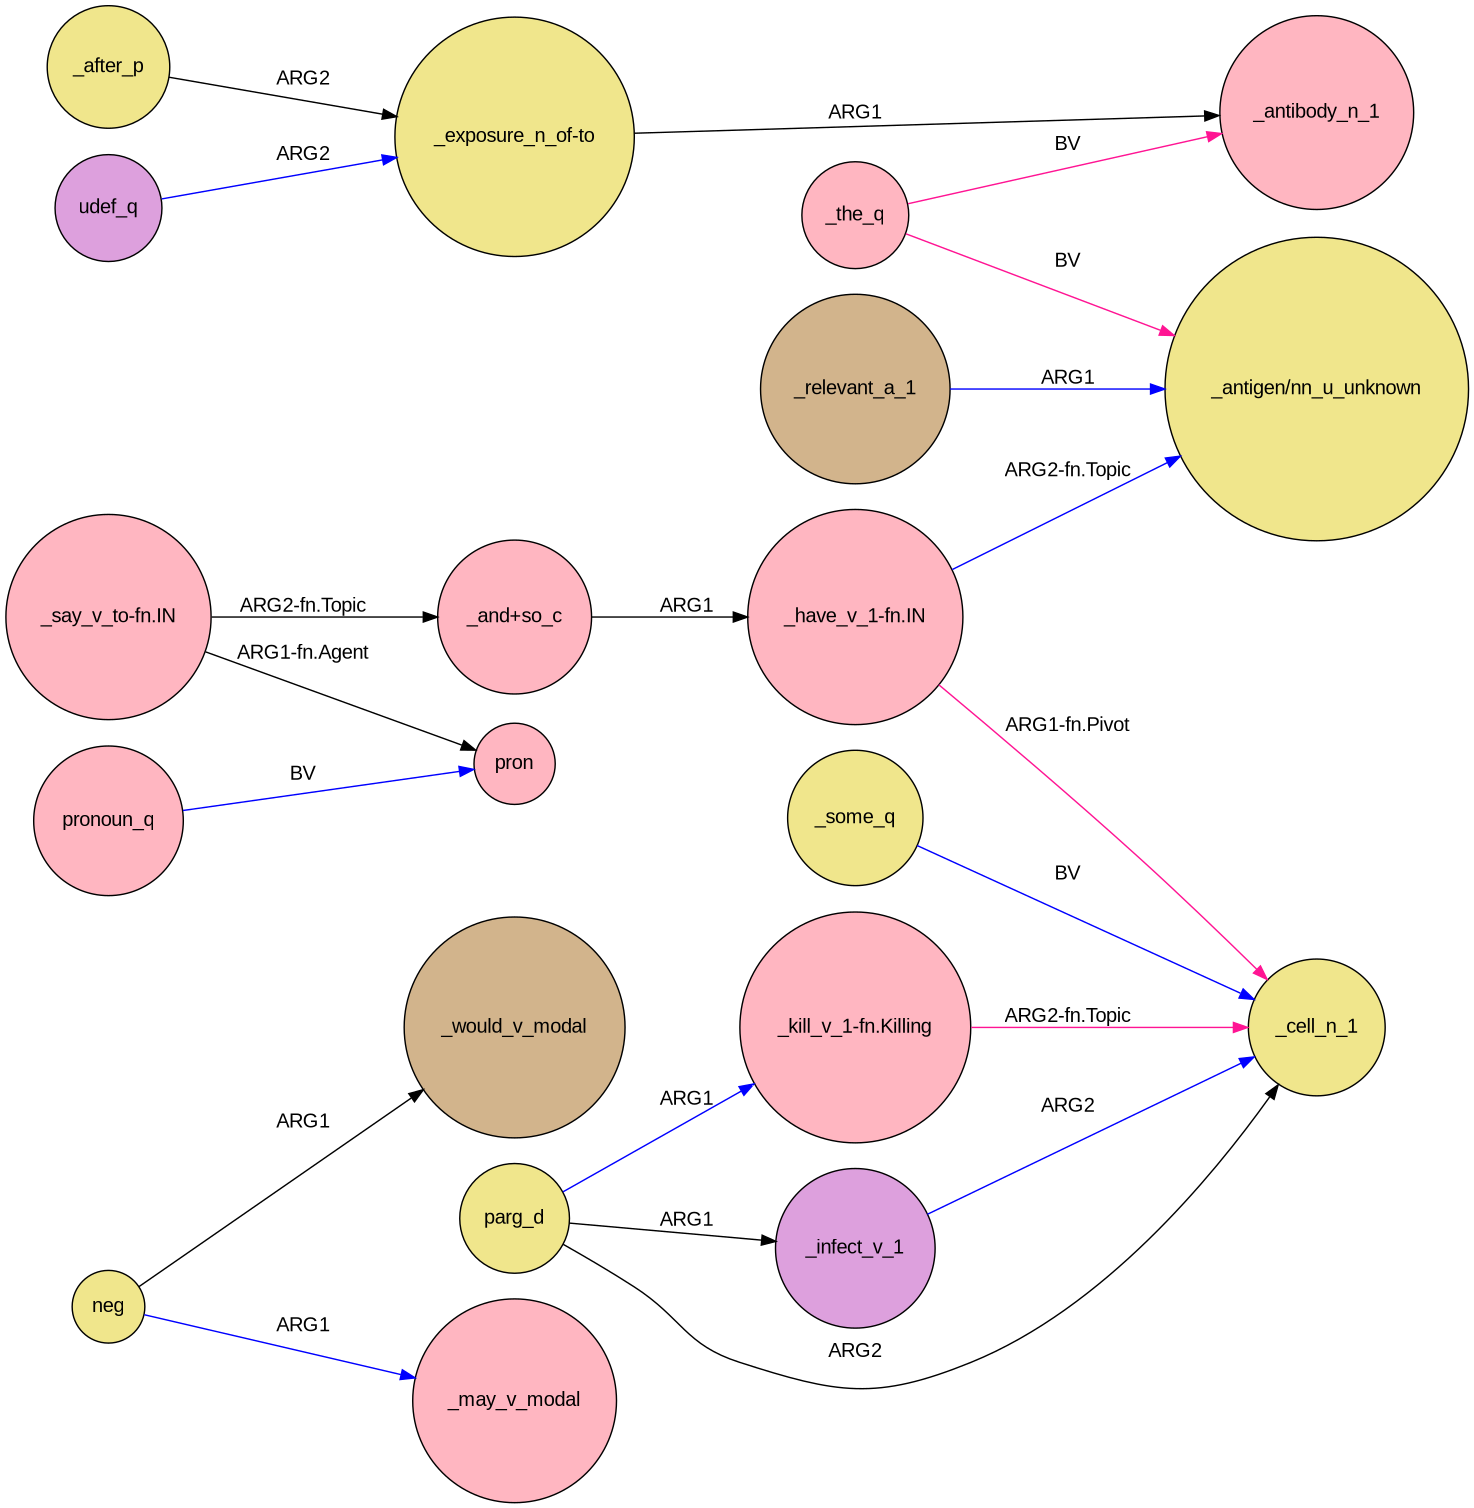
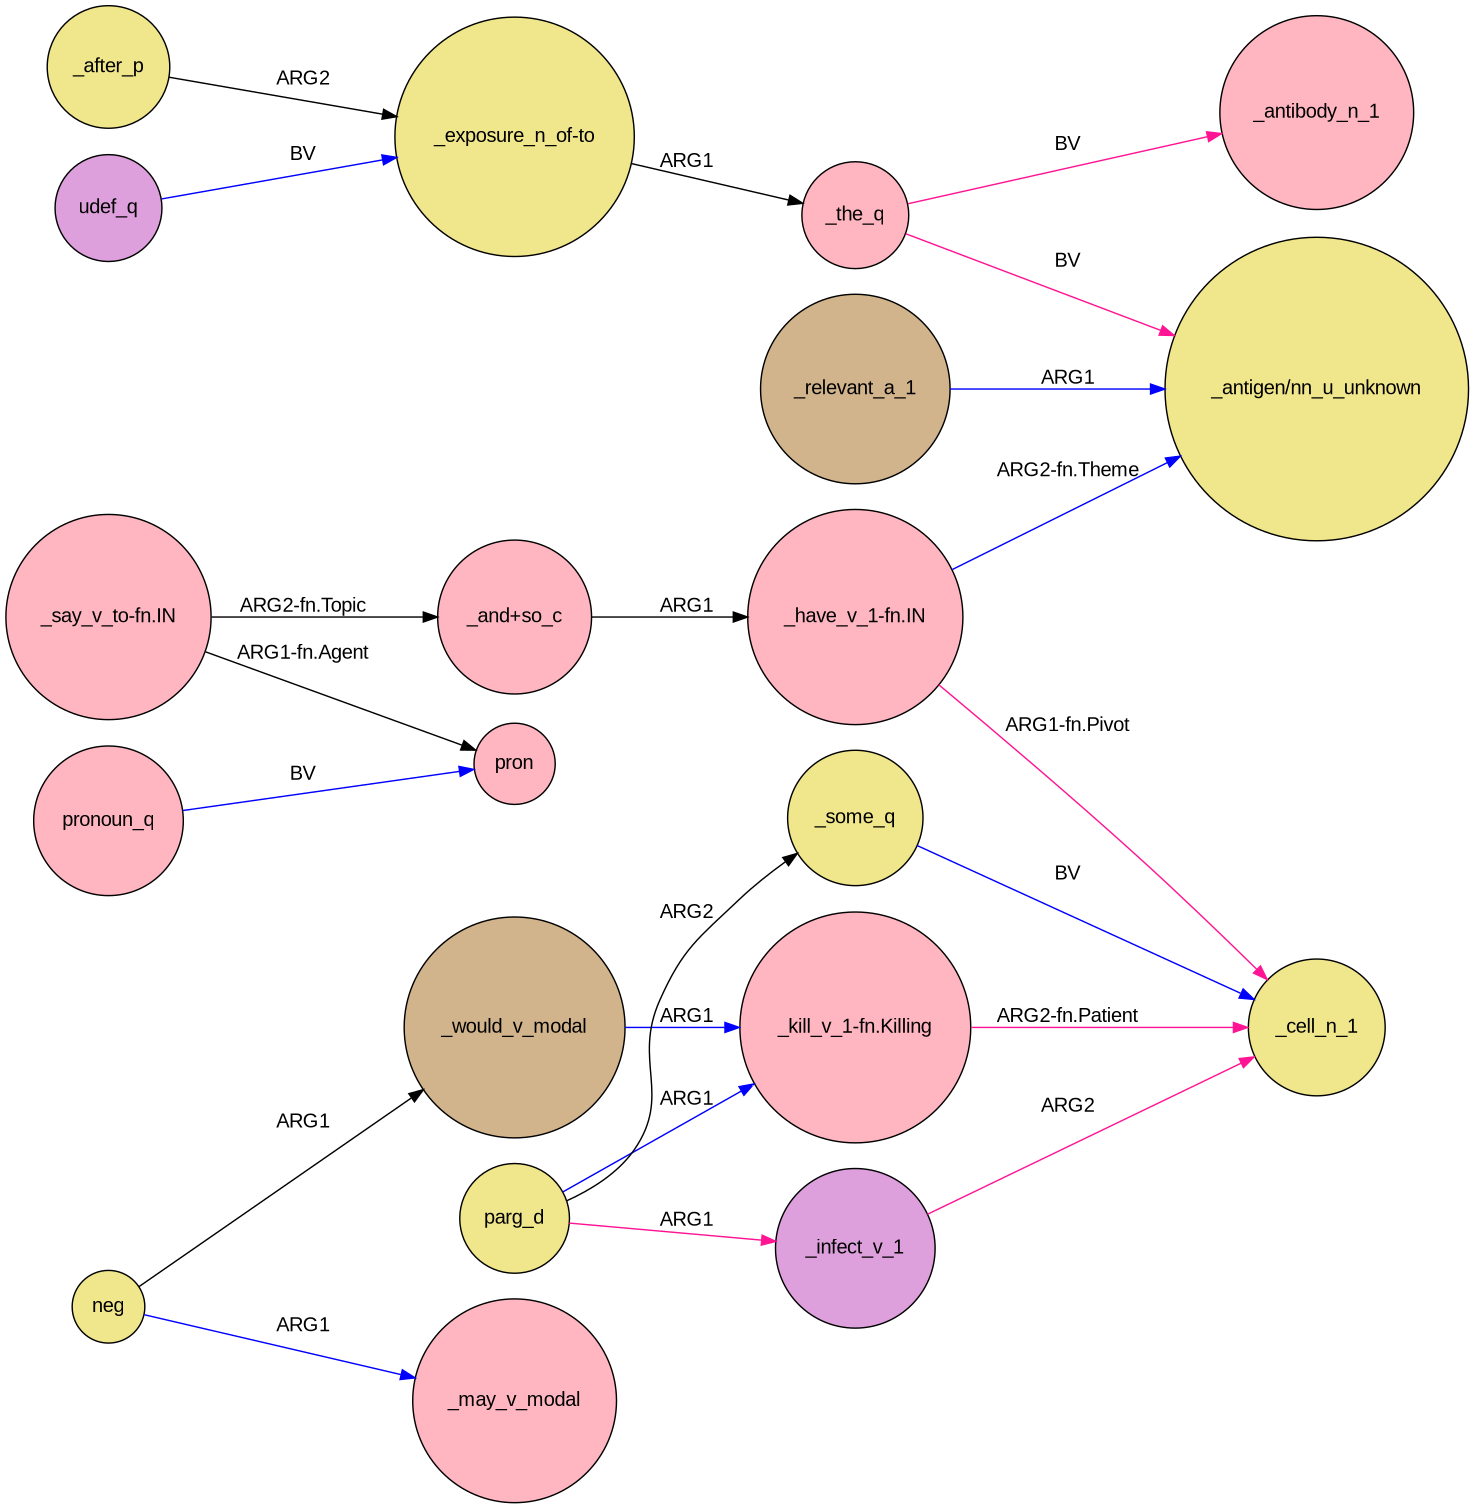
edge "_exposure_n_of-to" -> "_antibody_n_1": now "_exposure_n_of-to" -> "_the_q"
edge "udef_q" -> "_exposure_n_of-to": label "ARG2" -> "BV"
edge "_have_v_1-fn.IN" -> "_antigen/nn_u_unknown": label "ARG2-fn.Topic" -> "ARG2-fn.Theme"
edge "_kill_v_1-fn.Killing" -> "_cell_n_1": label "ARG2-fn.Topic" -> "ARG2-fn.Patient"
edge "_would_v_modal" -> "_kill_v_1-fn.Killing": added, label "ARG1"
edge "_infect_v_1" -> "_cell_n_1": color blue -> deeppink
edge "parg_d" -> "_infect_v_1": color black -> deeppink
edge "parg_d" -> "_cell_n_1": now "parg_d" -> "_some_q"
